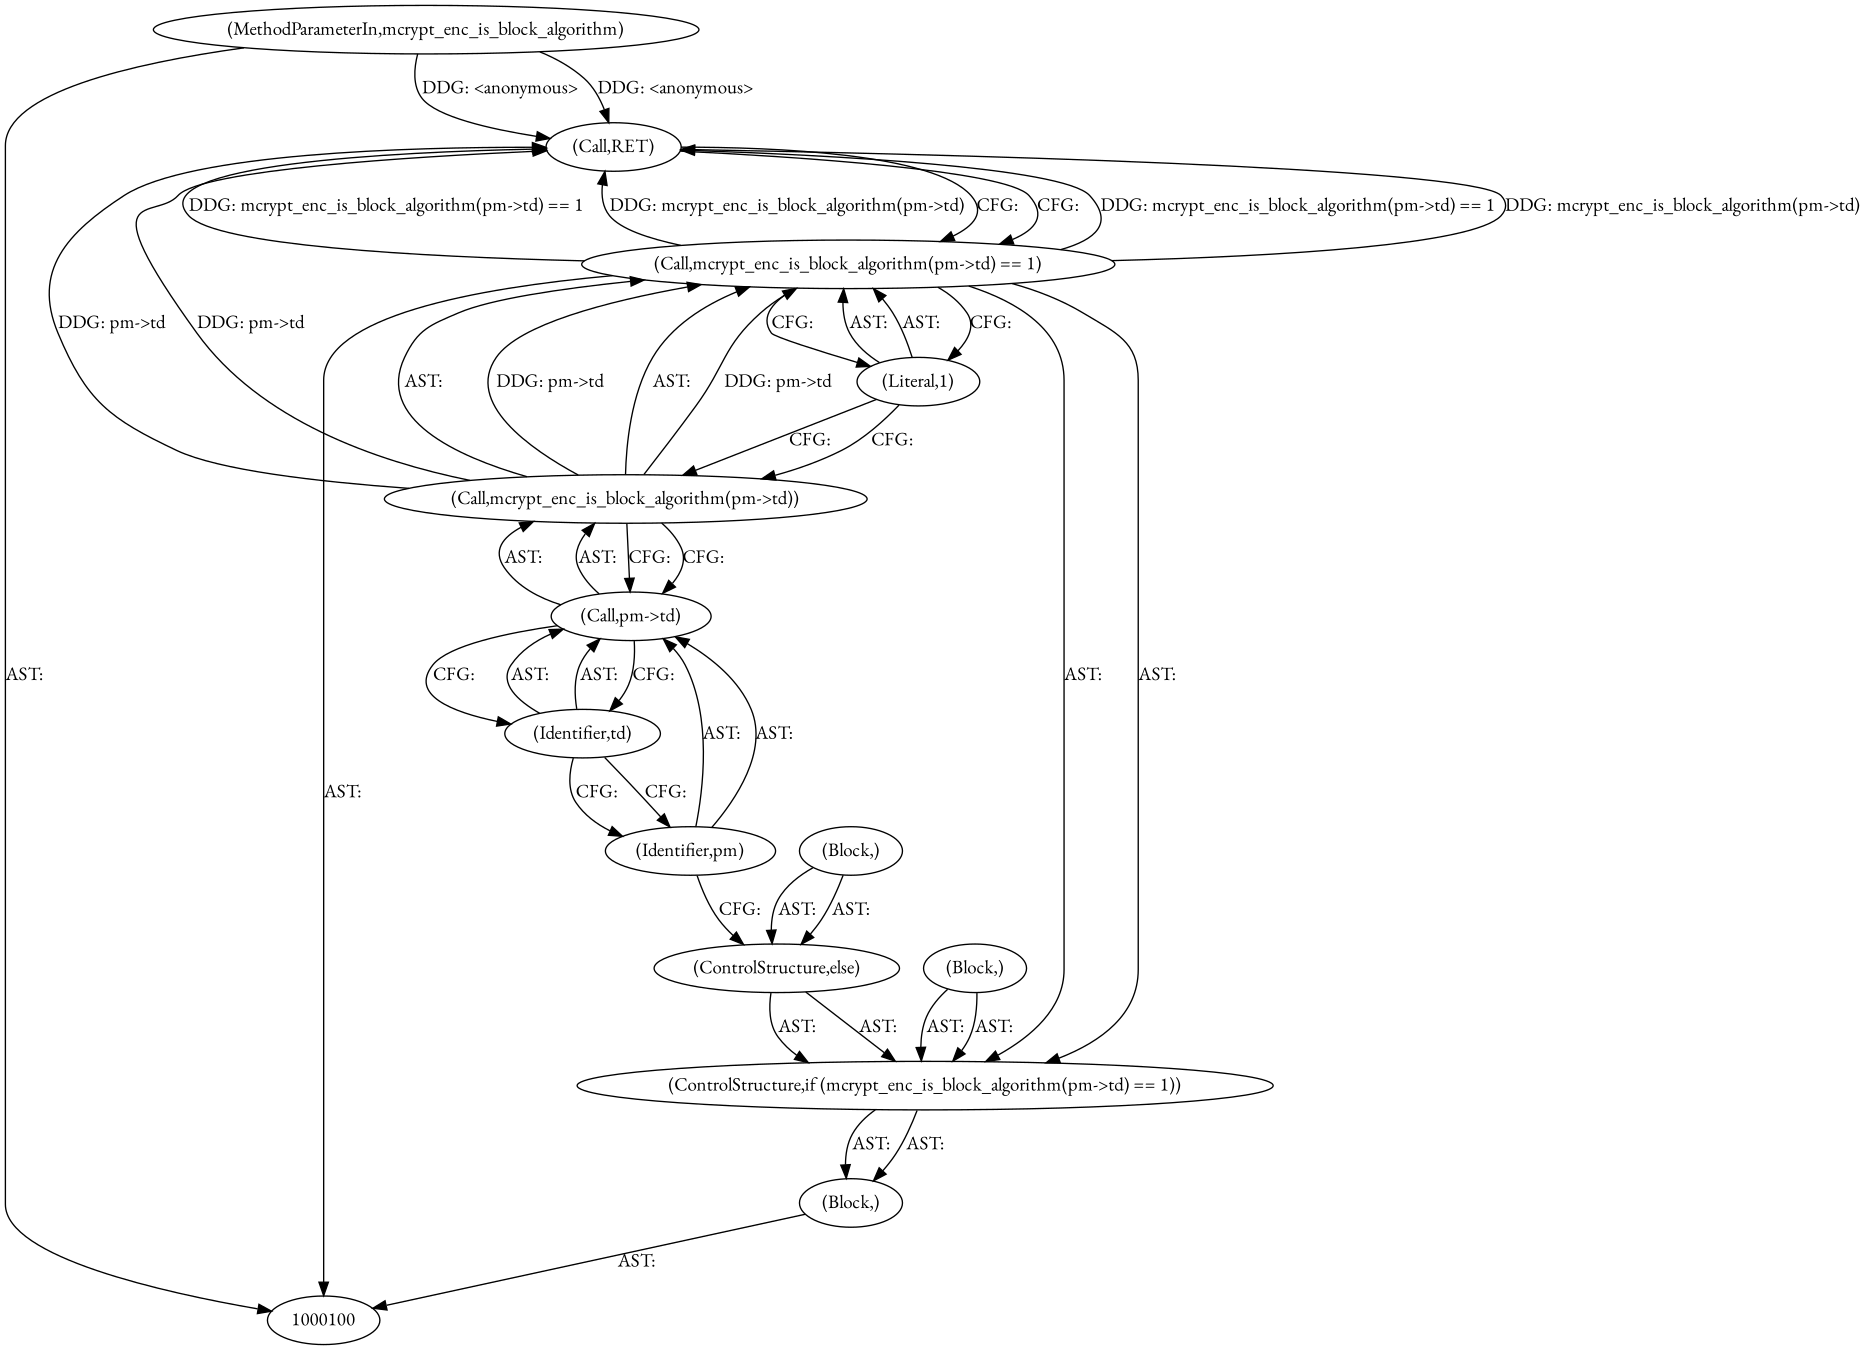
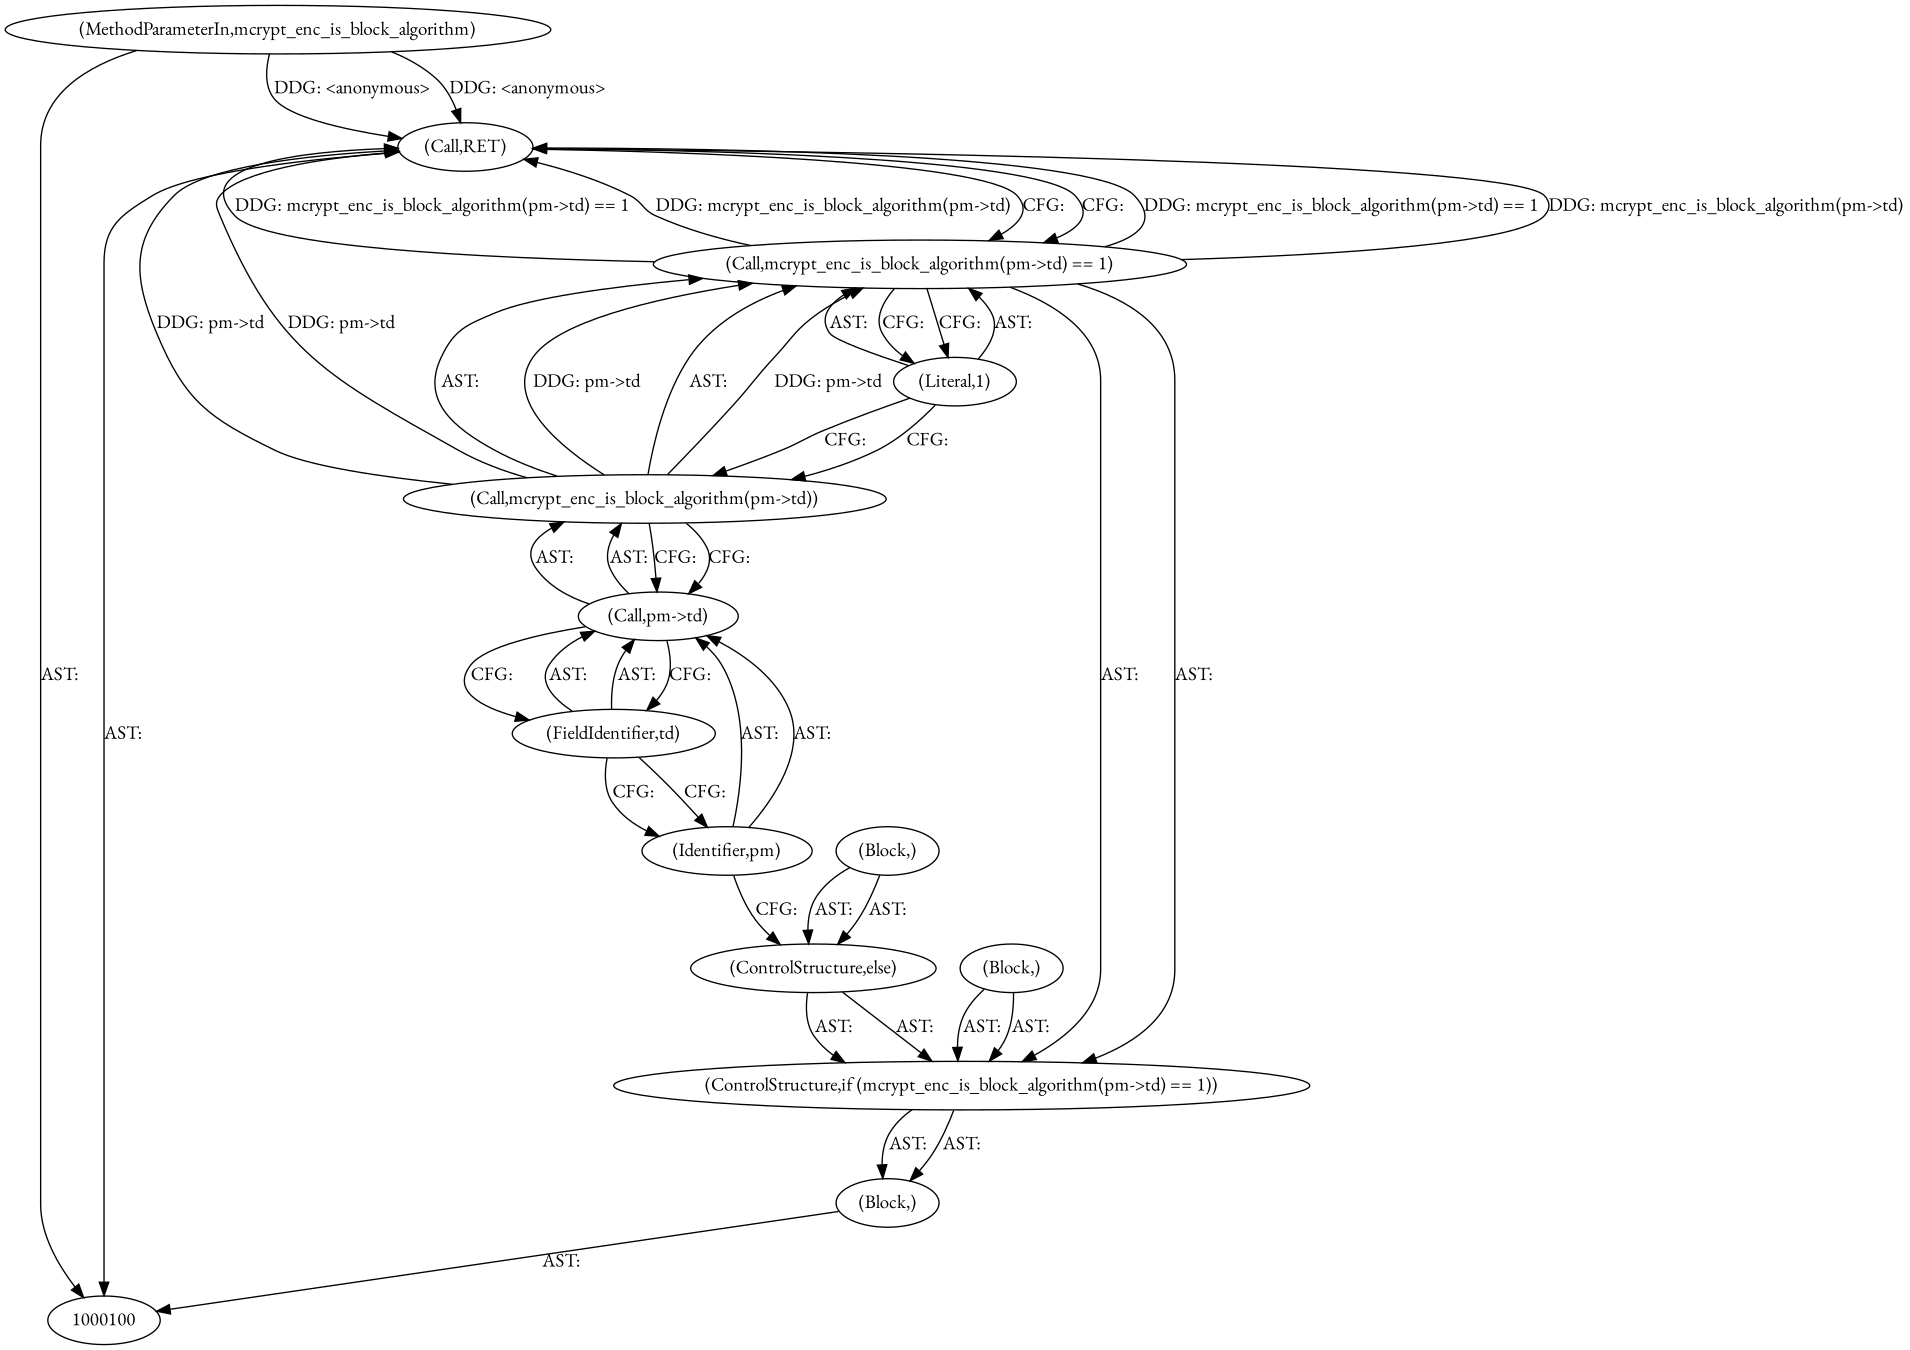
edge "(Call,mcrypt_enc_is_block_algorithm(pm->td) == 1)" -> "1000100": now "(Call,RET)" -> "1000100"
node "(Identifier,td)": label "(Identifier,td)" -> "(FieldIdentifier,td)"
